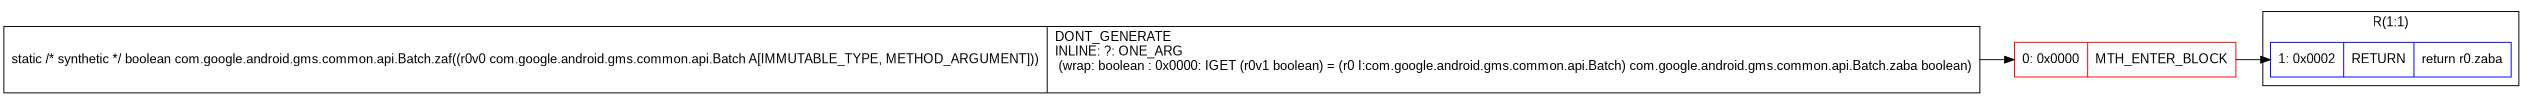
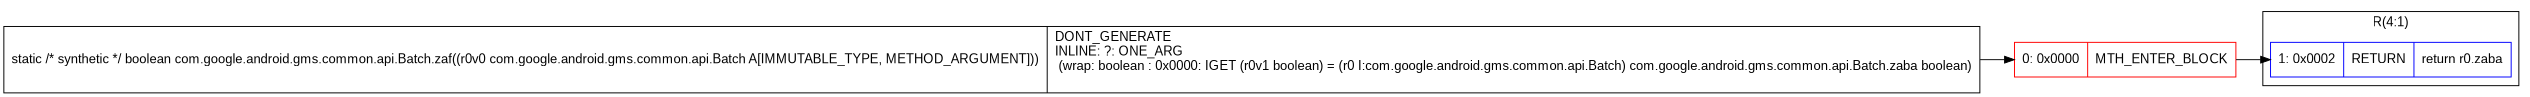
cluster "R(1:1)": label "R(1:1)" -> "R(4:1)"
